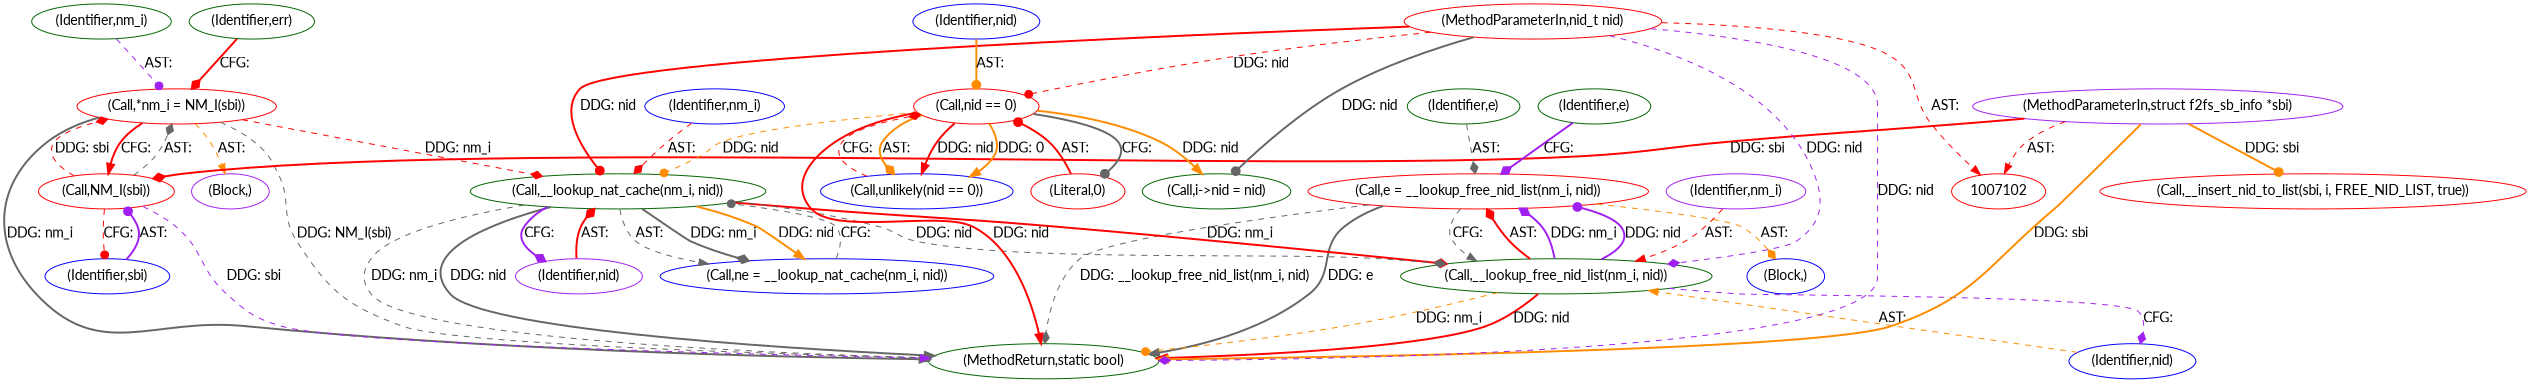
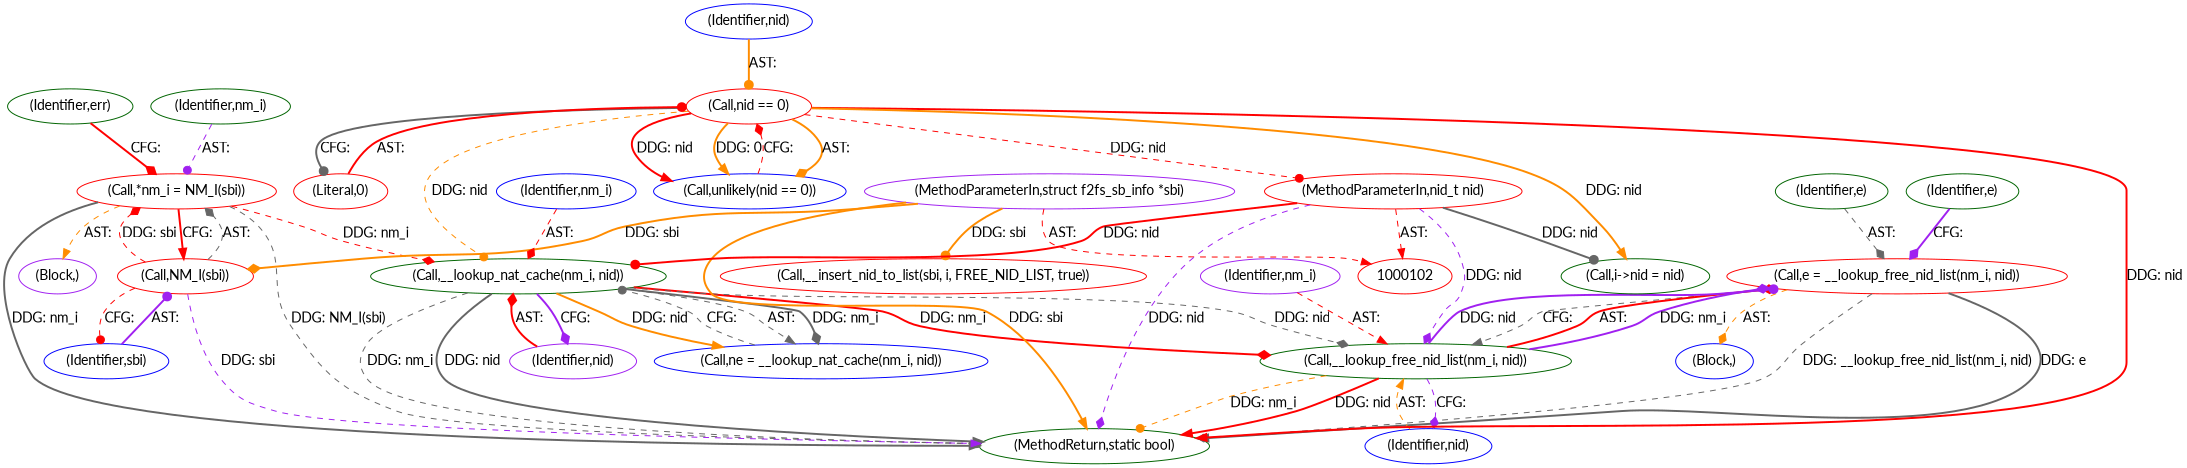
edge "(MethodParameterIn,nid_t nid)" -> "(Call,nid == 0)": reversed
edge "(MethodParameterIn,struct f2fs_sb_info *sbi)" -> "(Call,NM_I(sbi))": color red -> darkorange
node "1007102": label "1007102" -> "1000102"
